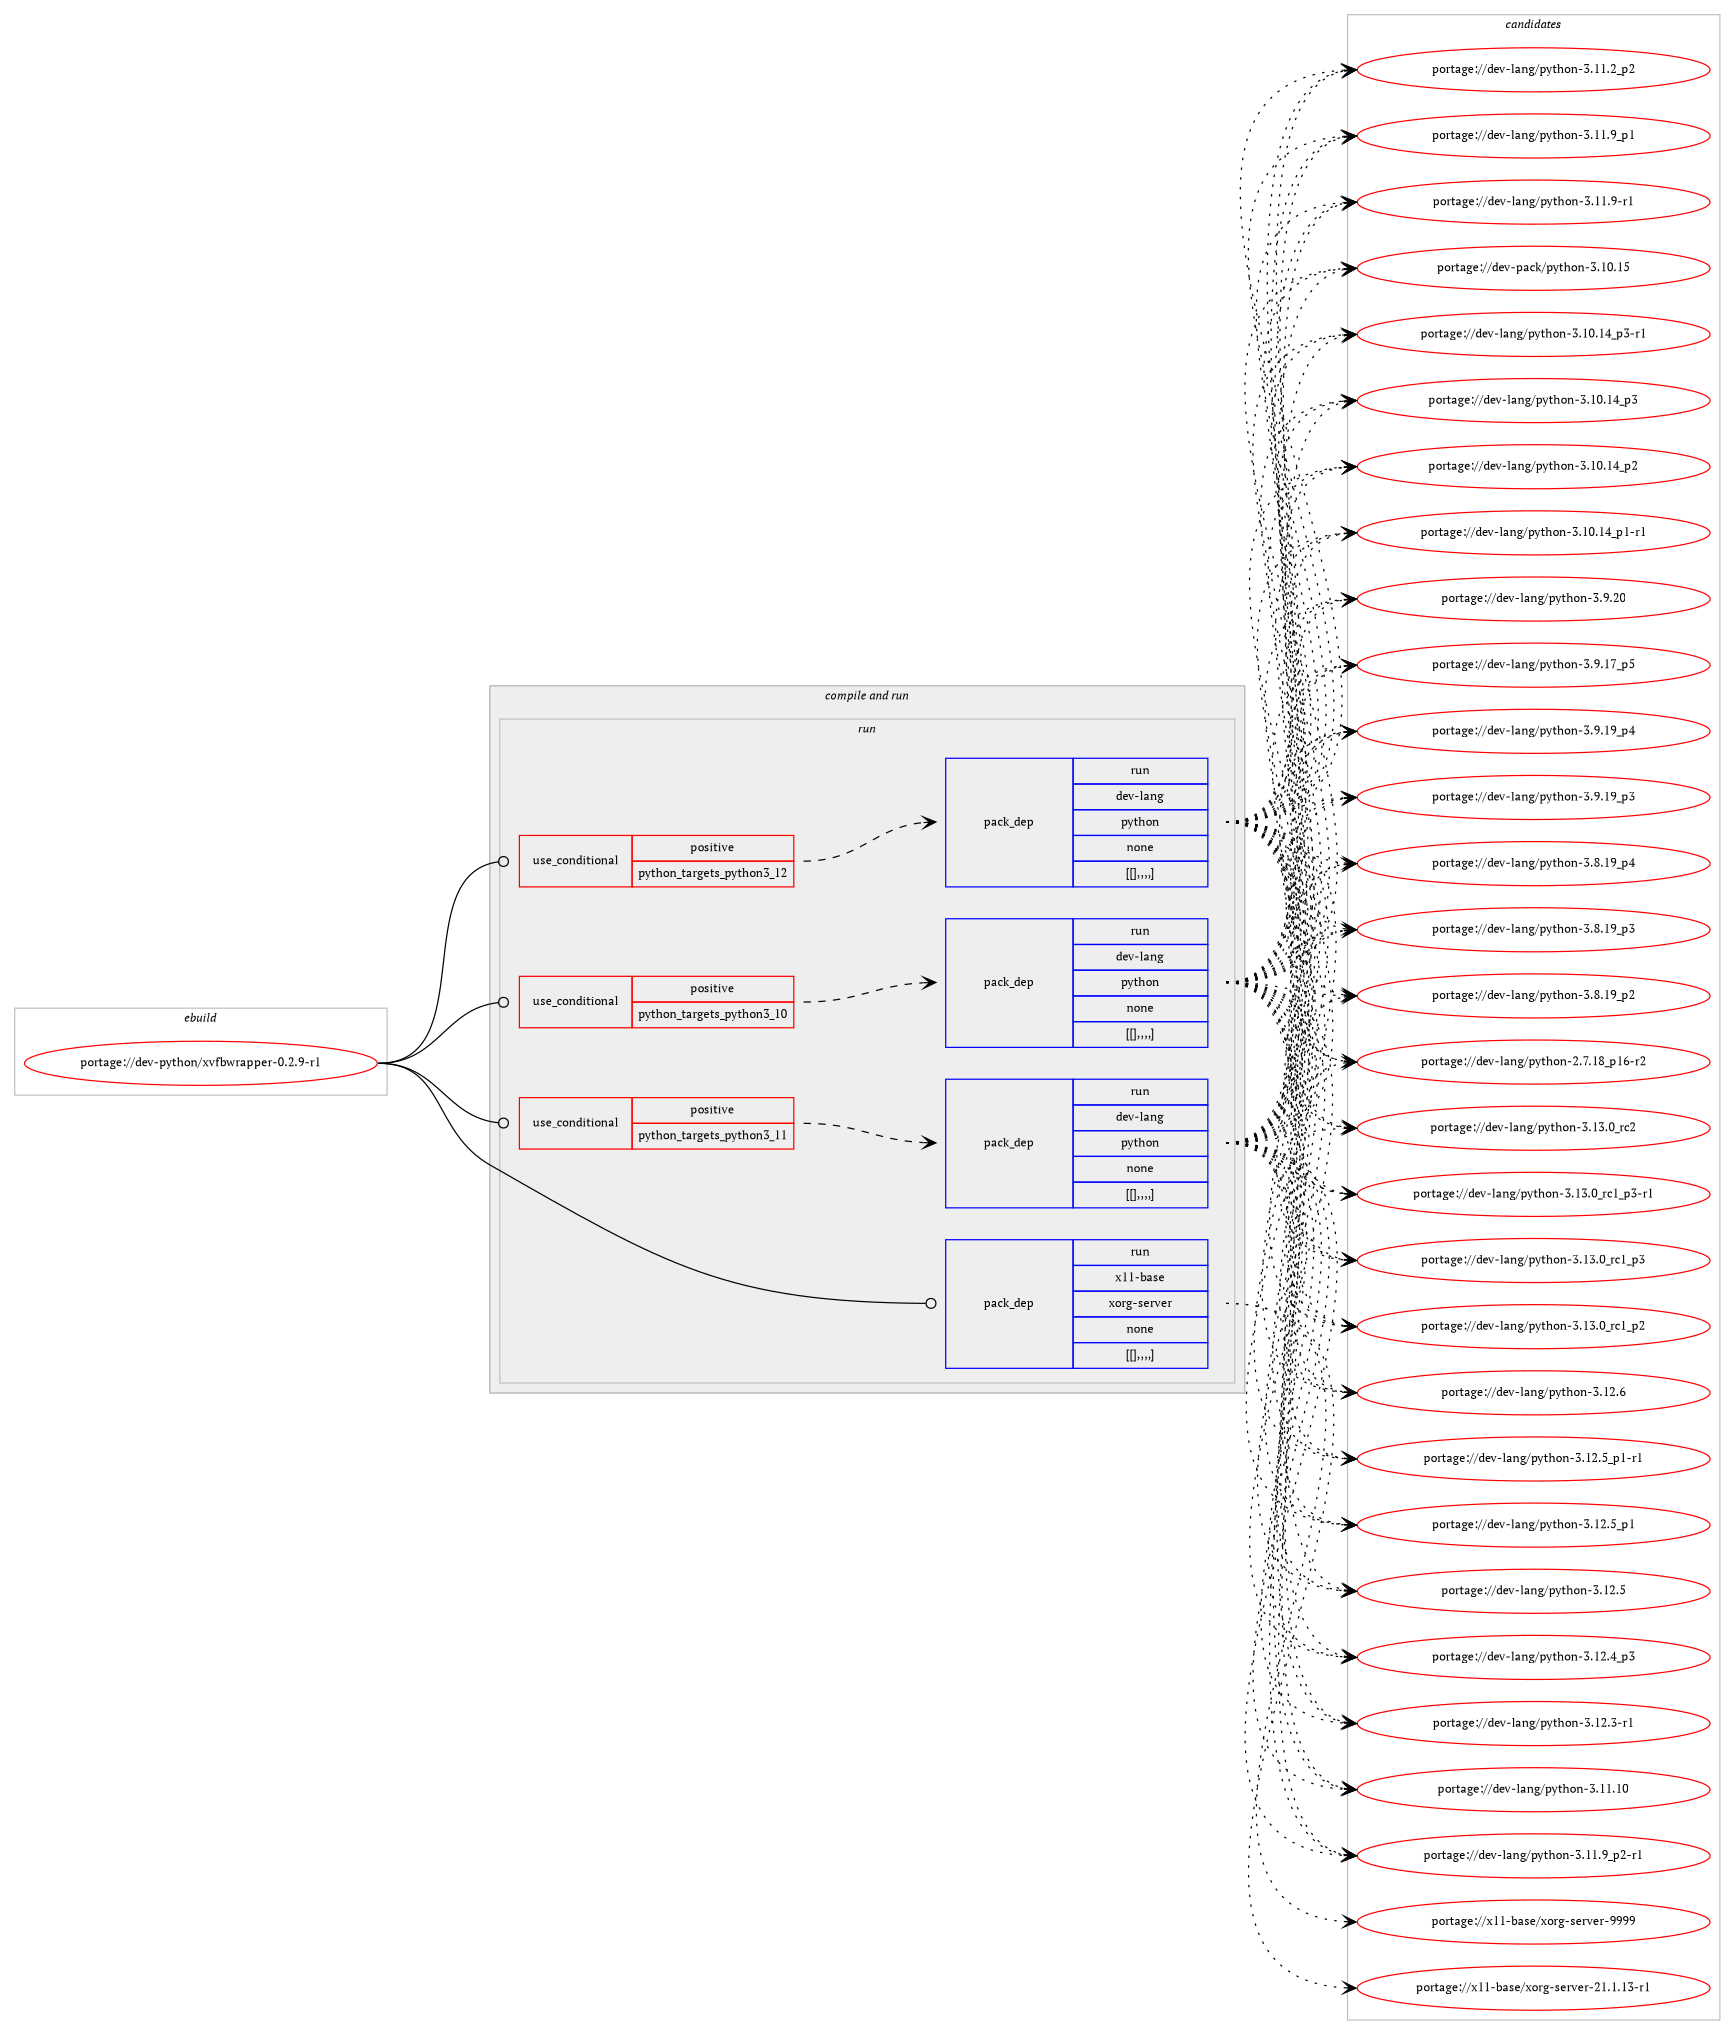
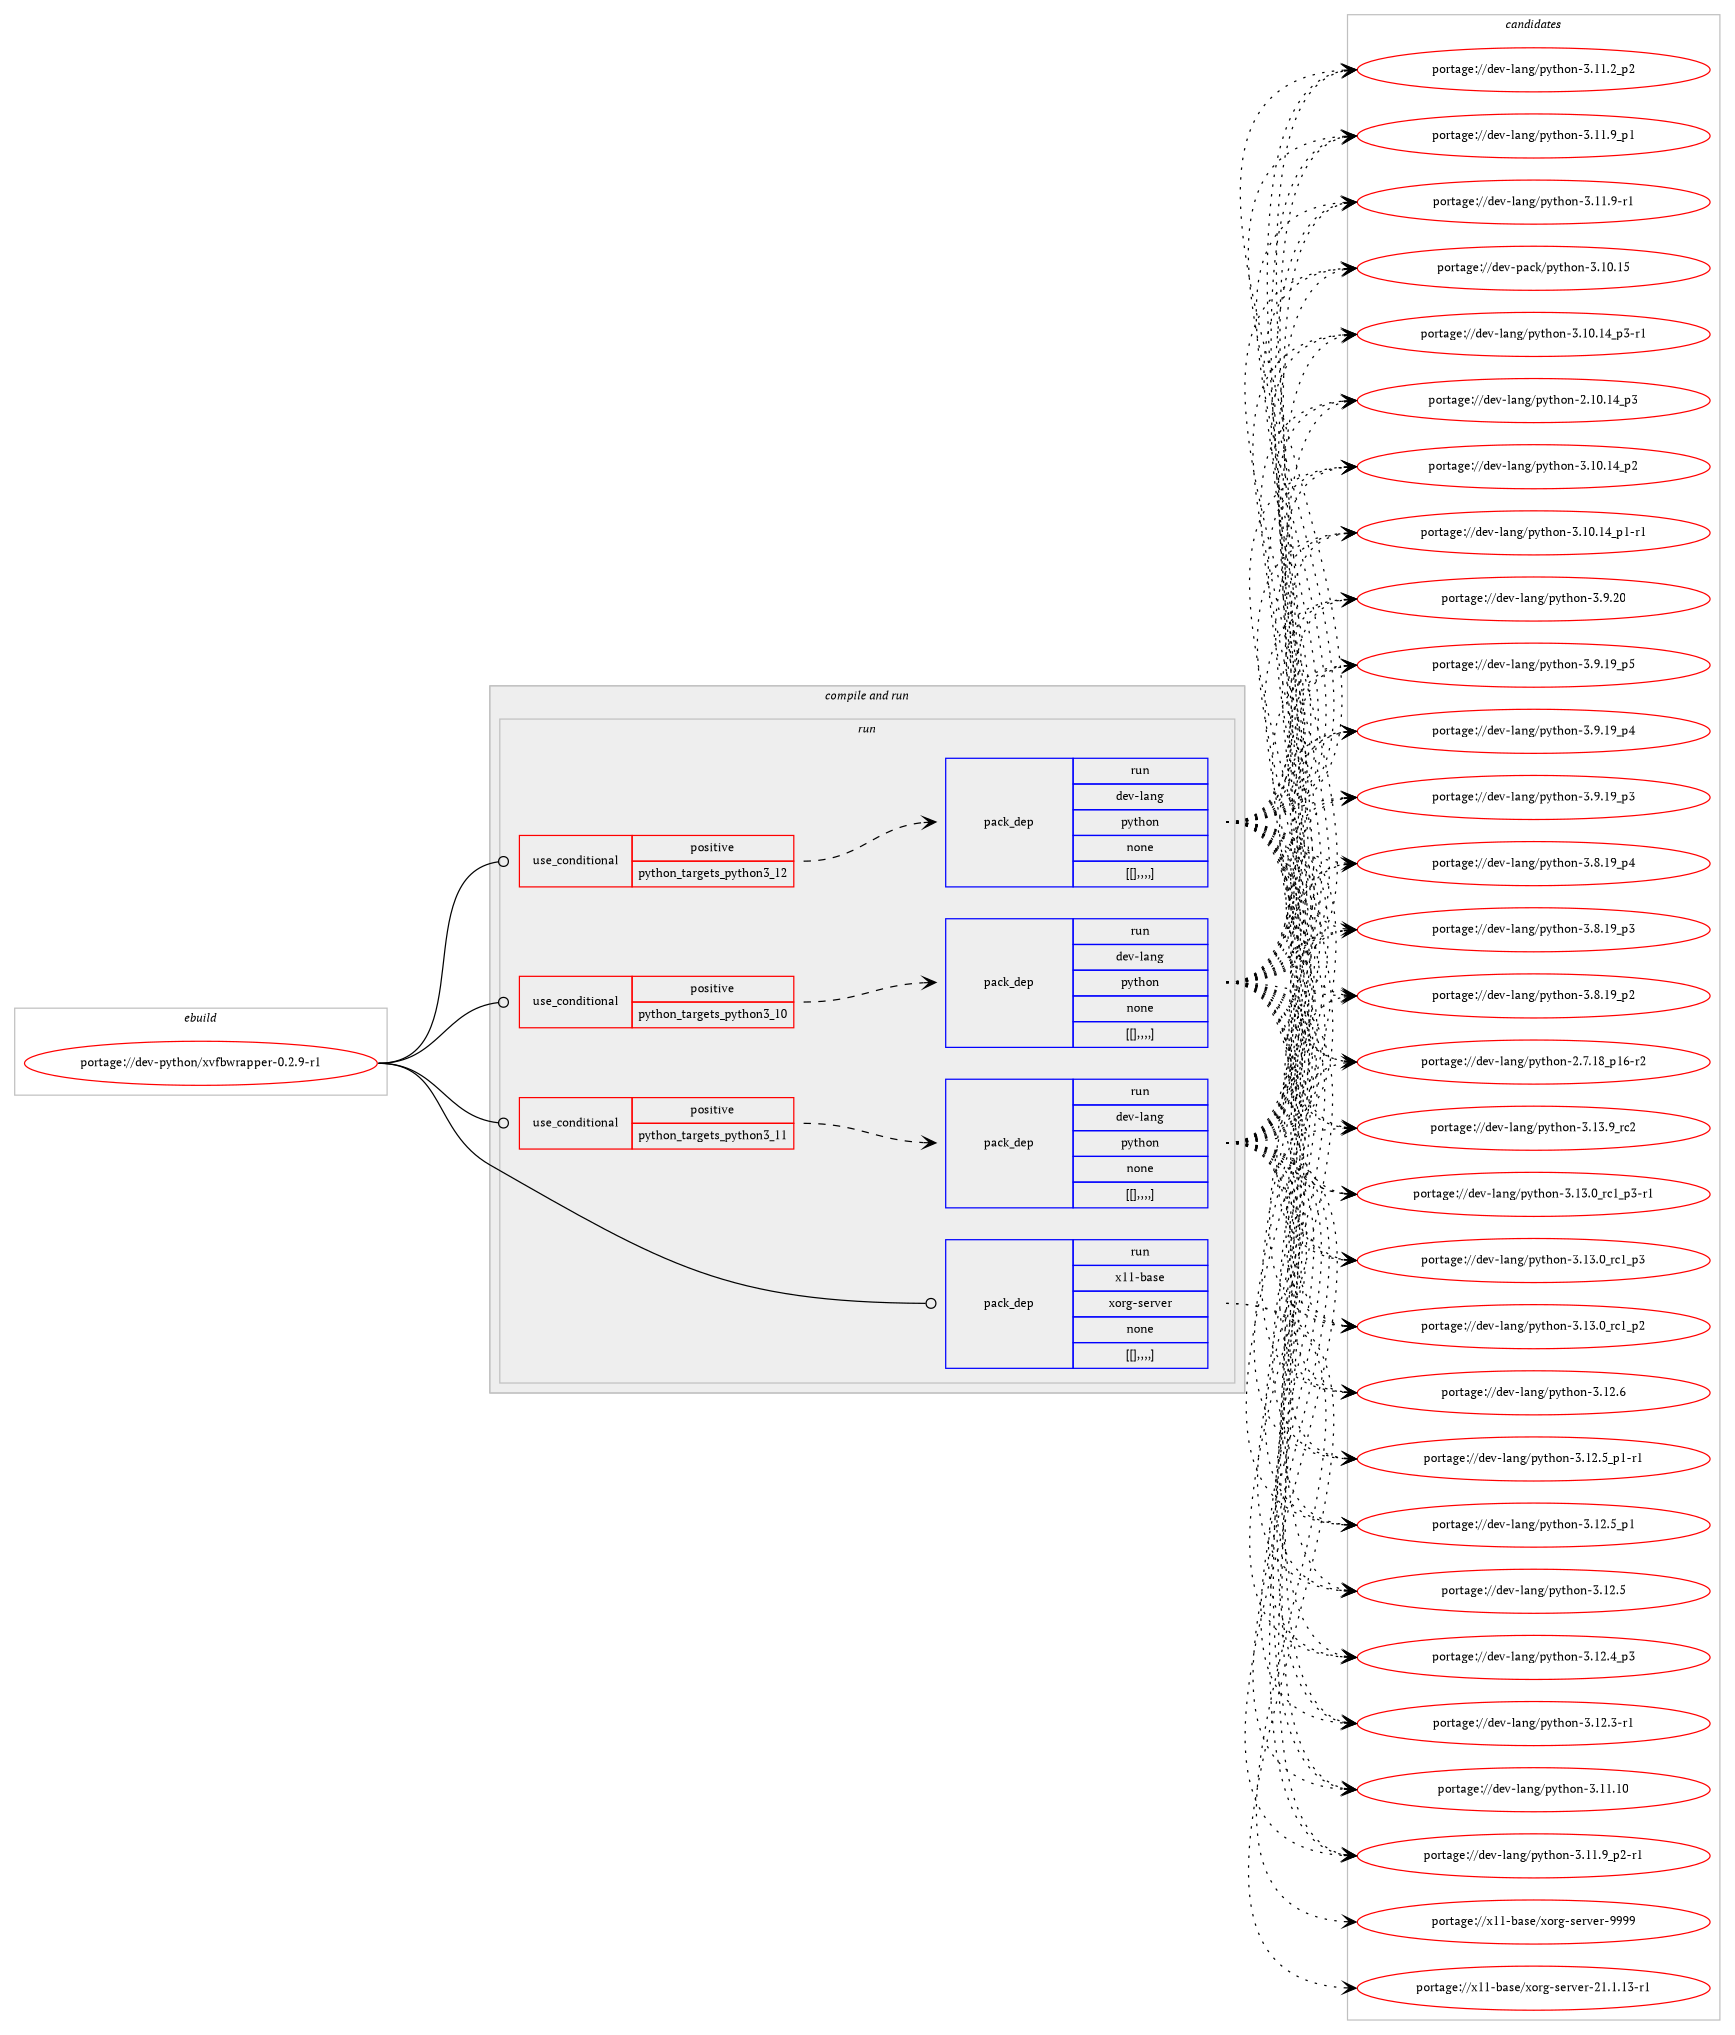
node "portage://dev-lang/python-3.10.14_p3": label "portage://dev-lang/python-3.10.14_p3" -> "portage://dev-lang/python-2.10.14_p3"
node "portage://dev-lang/python-3.9.17_p5": label "portage://dev-lang/python-3.9.17_p5" -> "portage://dev-lang/python-3.9.19_p5"
node "portage://dev-lang/python-3.13.0_rc2": label "portage://dev-lang/python-3.13.0_rc2" -> "portage://dev-lang/python-3.13.9_rc2"
